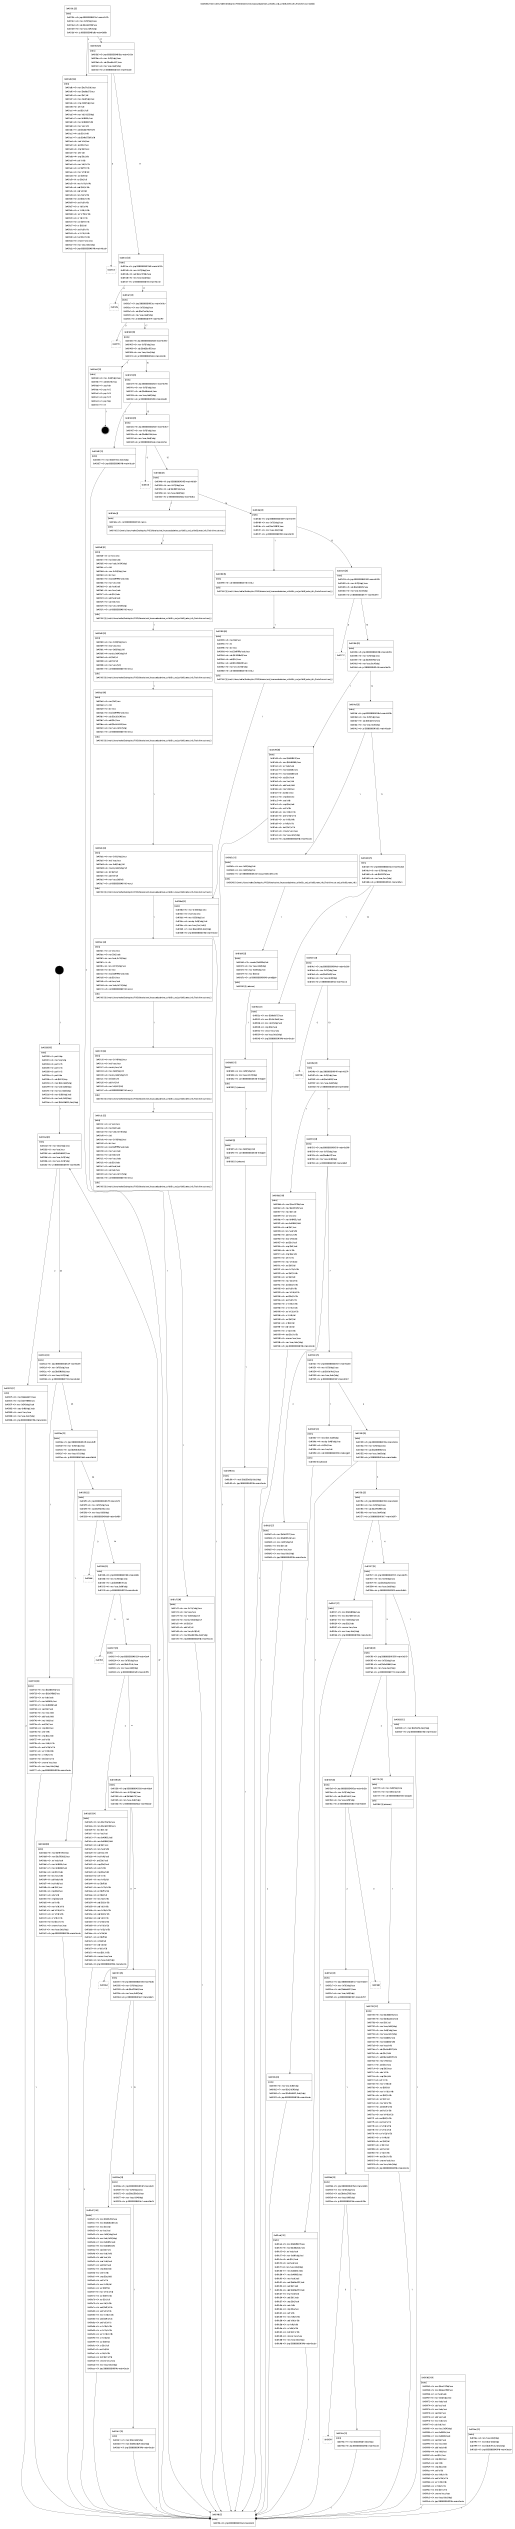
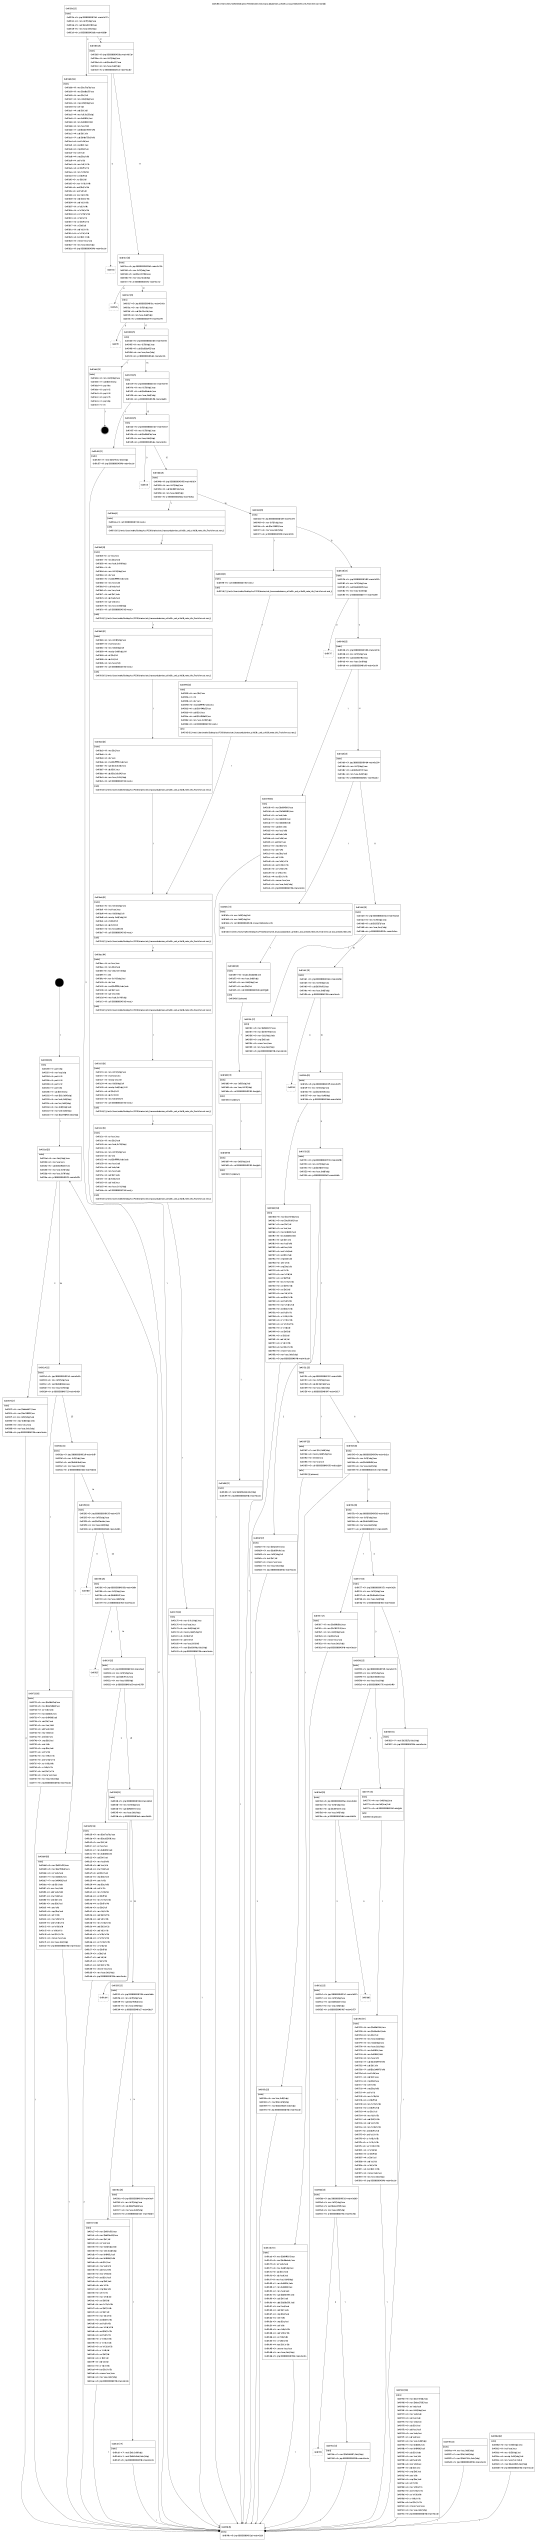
edge "0x401895 [40]" -> "0x4018bd [32]": now "0x401895 [40]" -> "0x401bcb [33]"
